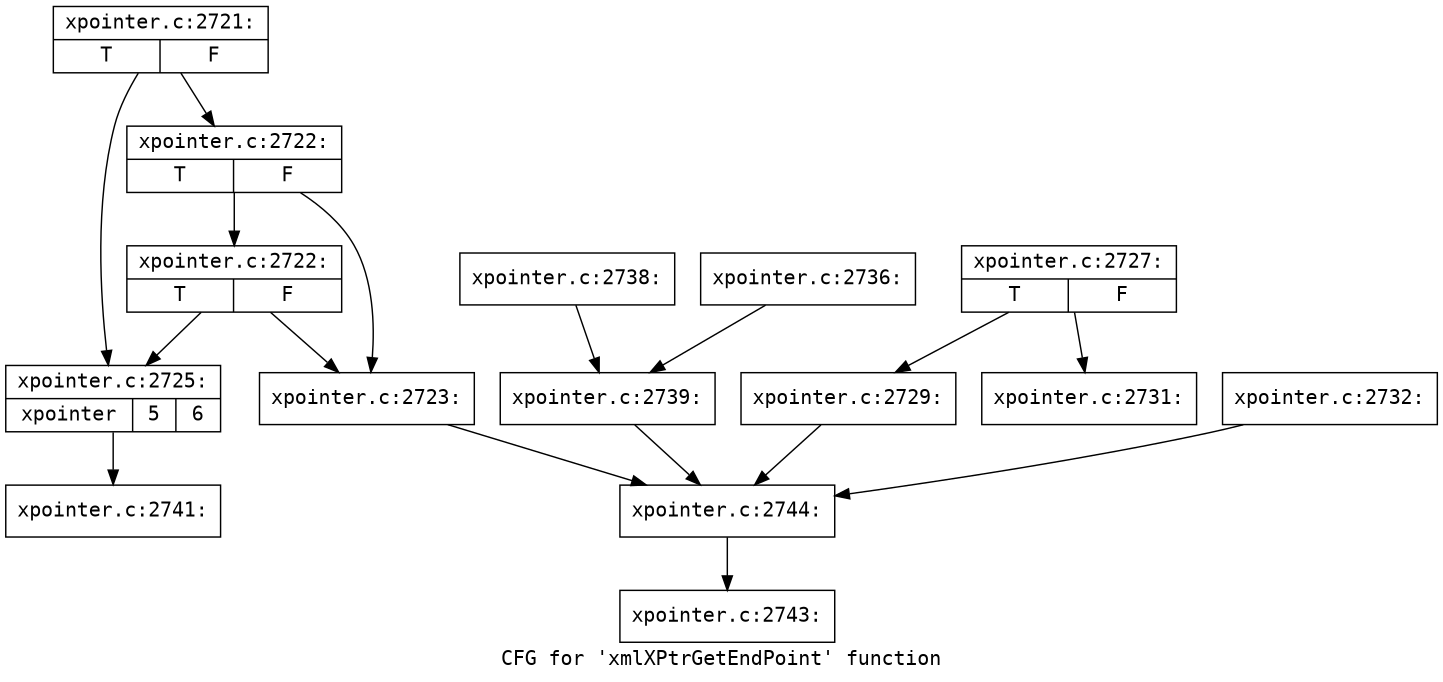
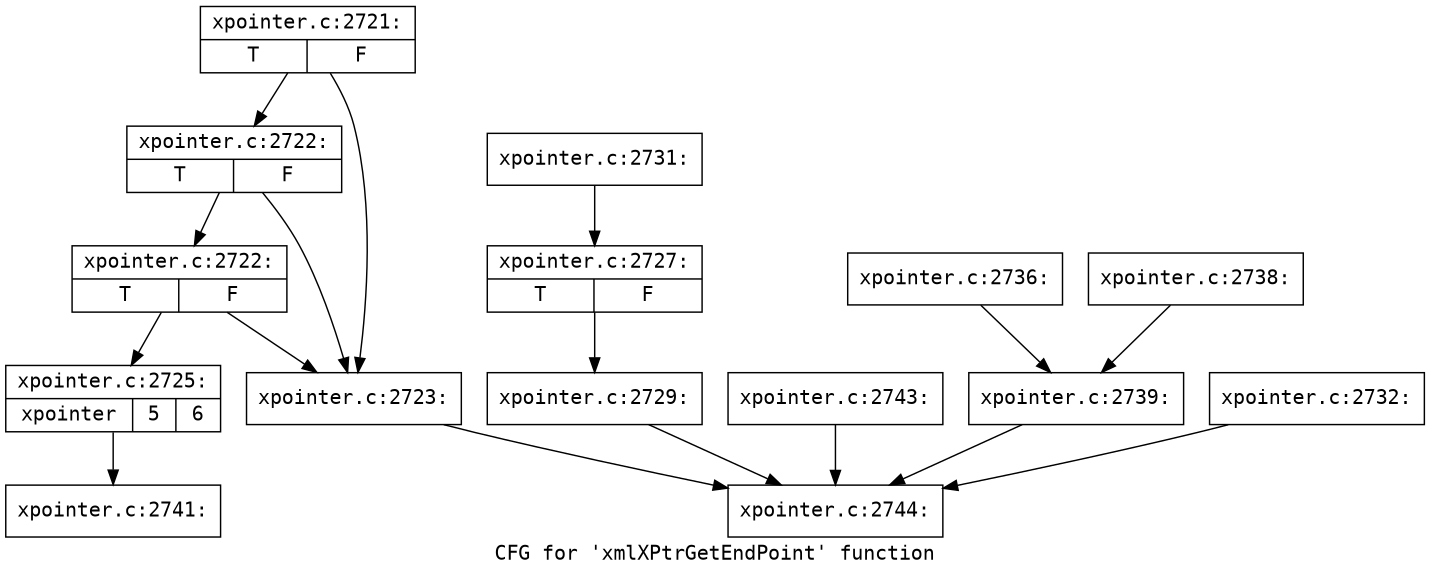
edge "xpointer.c:2721:" -> "xpointer.c:2725:": now "xpointer.c:2721:" -> "xpointer.c:2723:"
edge "xpointer.c:2727:" -> "xpointer.c:2731:": reversed
edge "xpointer.c:2744:" -> "xpointer.c:2743:": reversed
